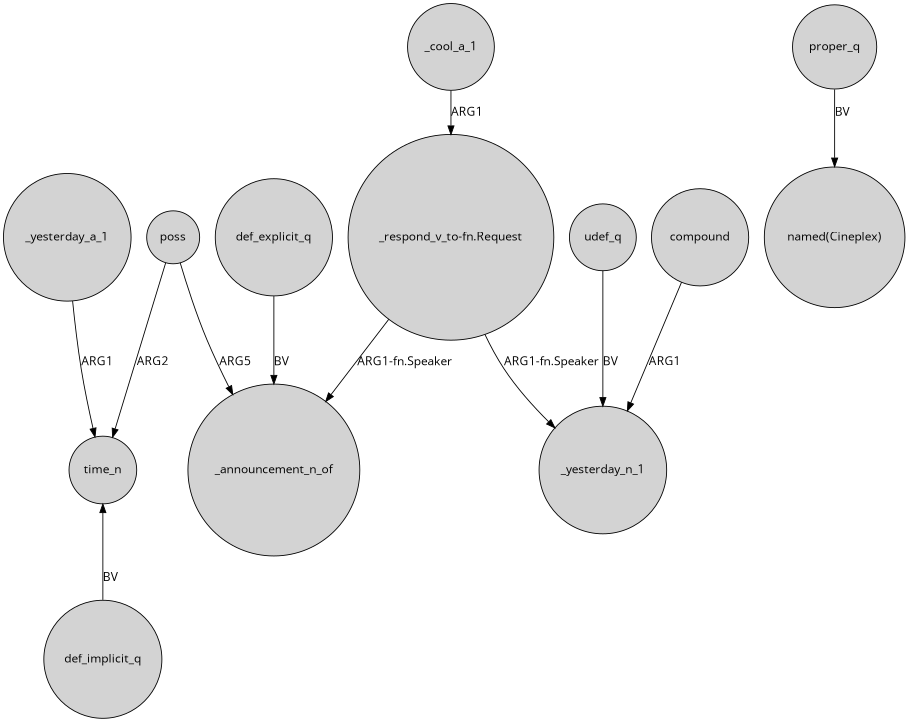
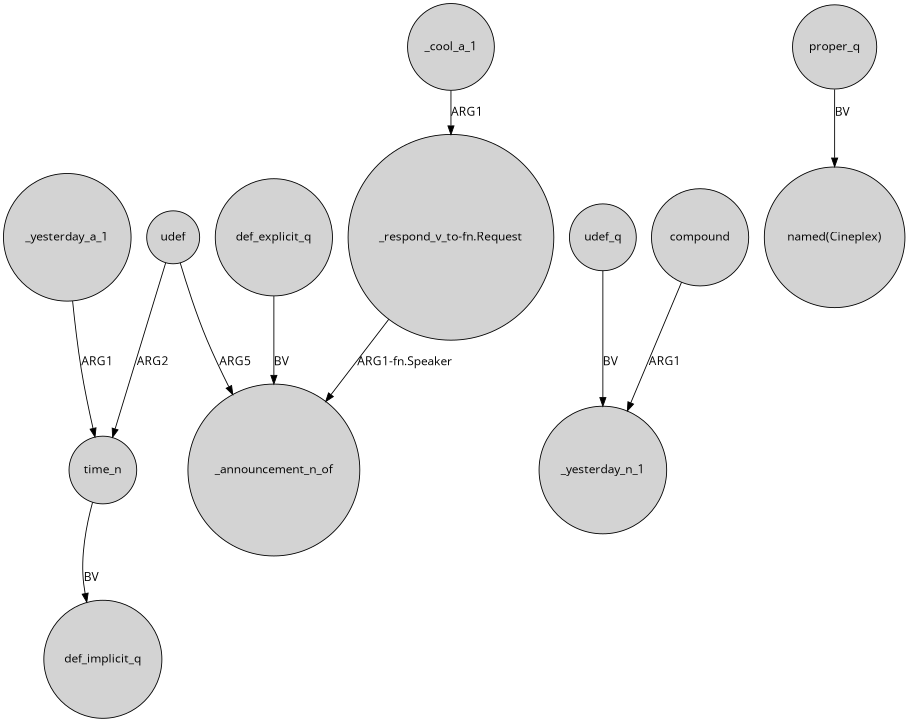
node "poss": label "poss" -> "udef"
edge "_respond_v_to-fn.Request" -> "_yesterday_n_1": removed, label "ARG1-fn.Speaker"
edge "def_implicit_q" -> "time_n": reversed
